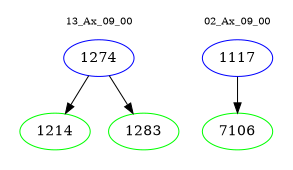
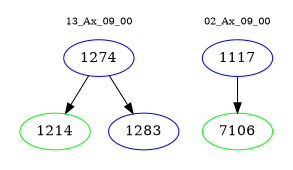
node "1283": color green -> blue
